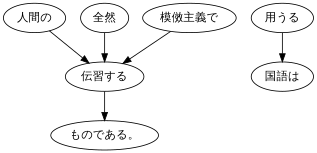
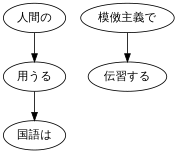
node "全然": removed
edge "人間の" -> "伝習する": now "人間の" -> "用うる"
node "ものである。": removed
